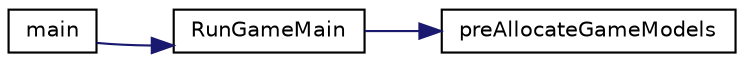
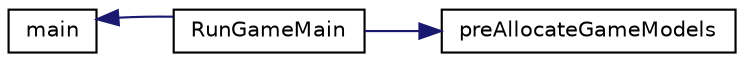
edge "main" -> "RunGameMain": reversed
